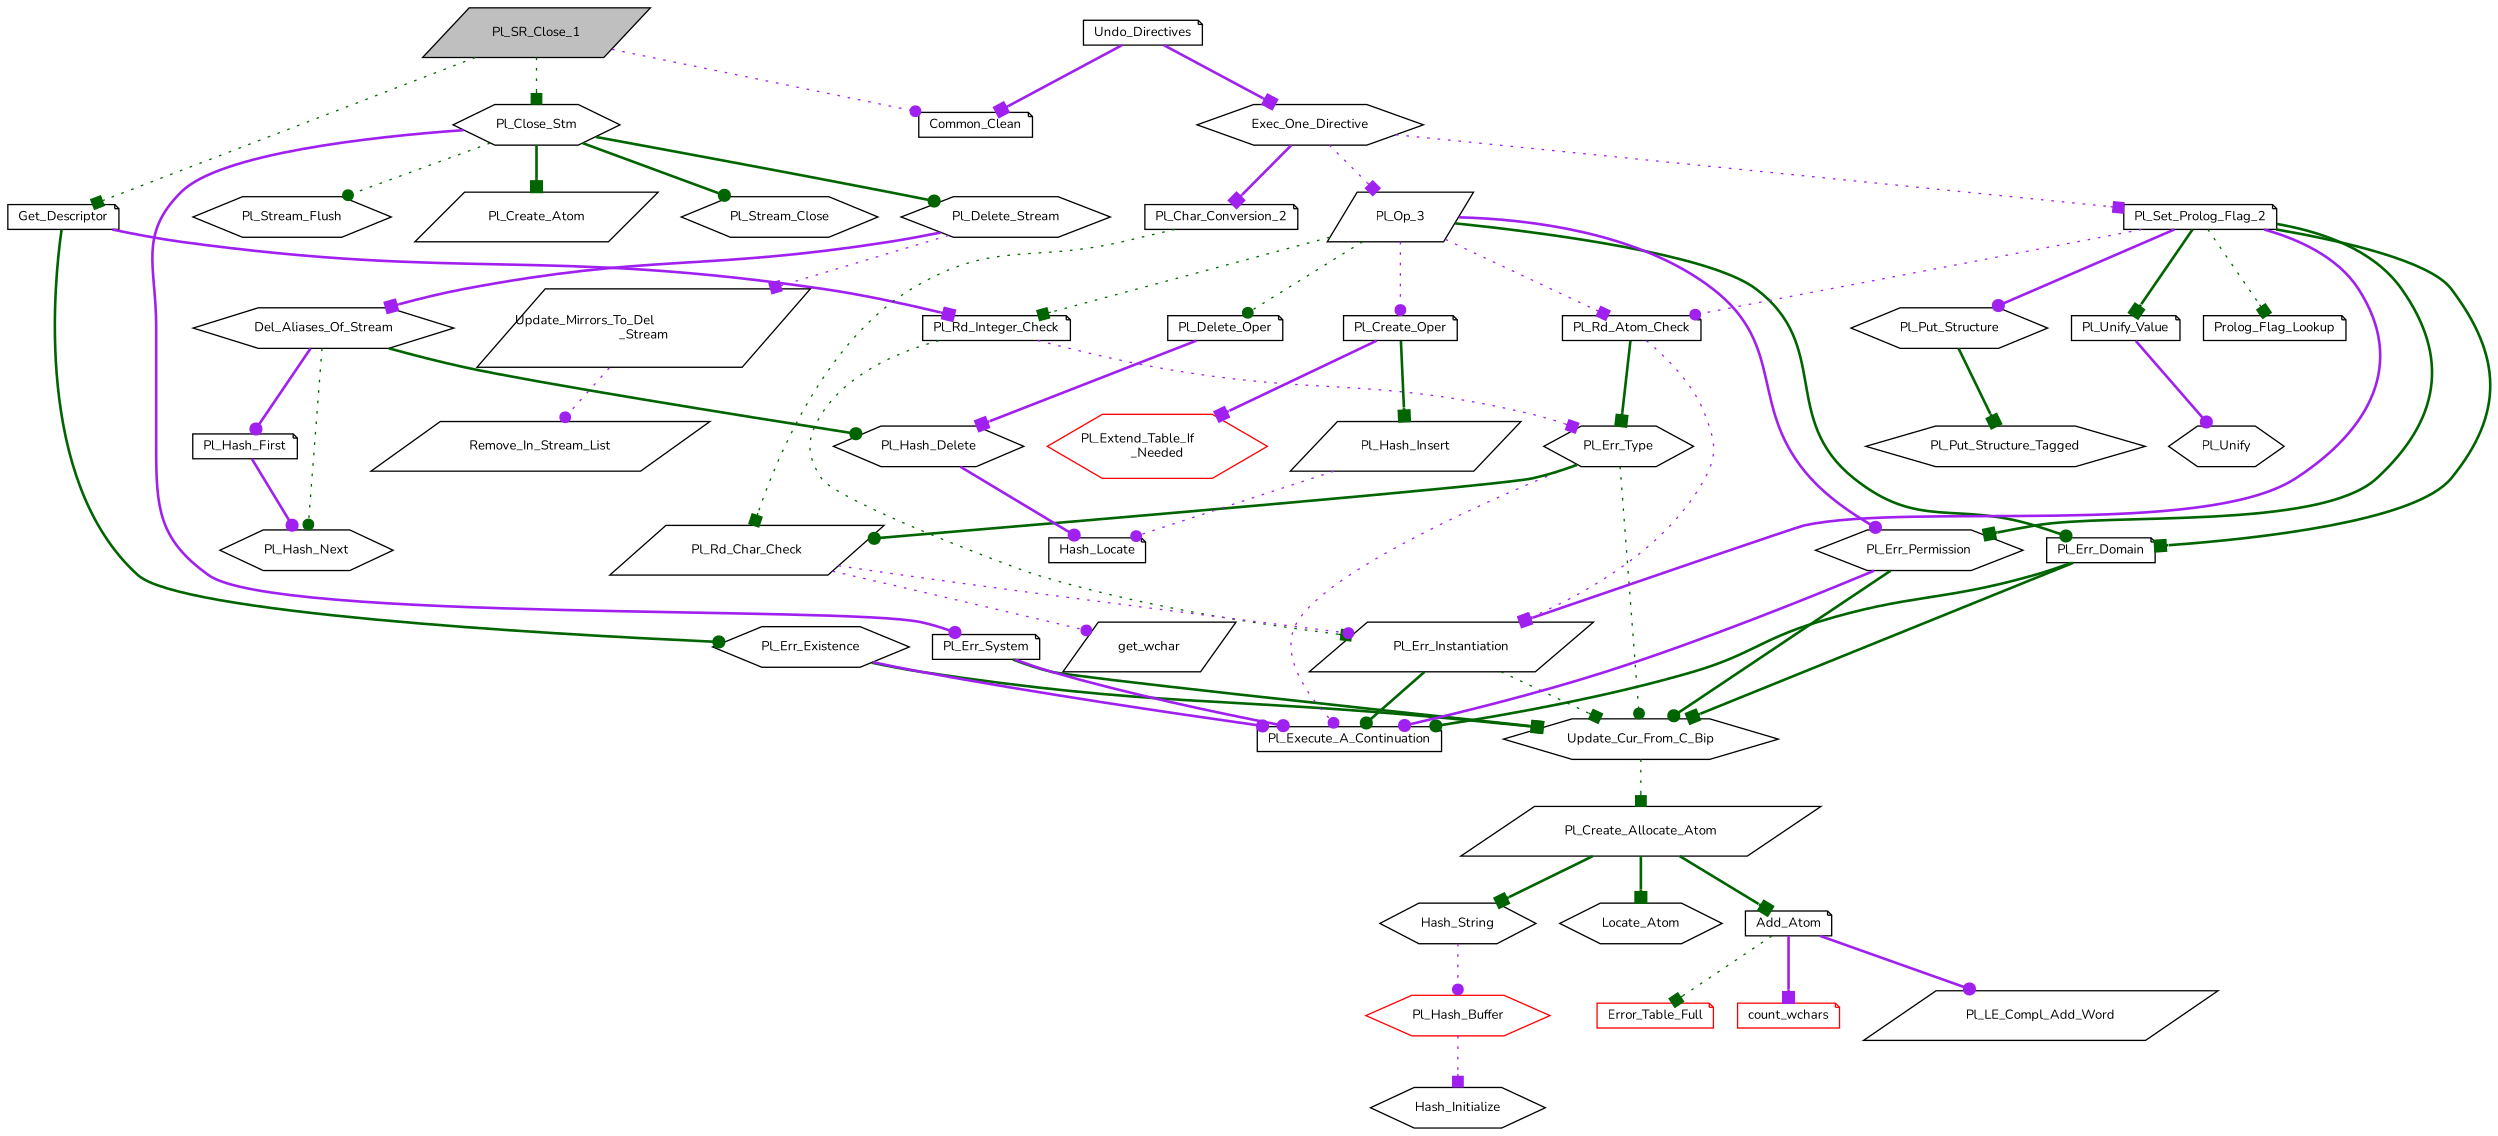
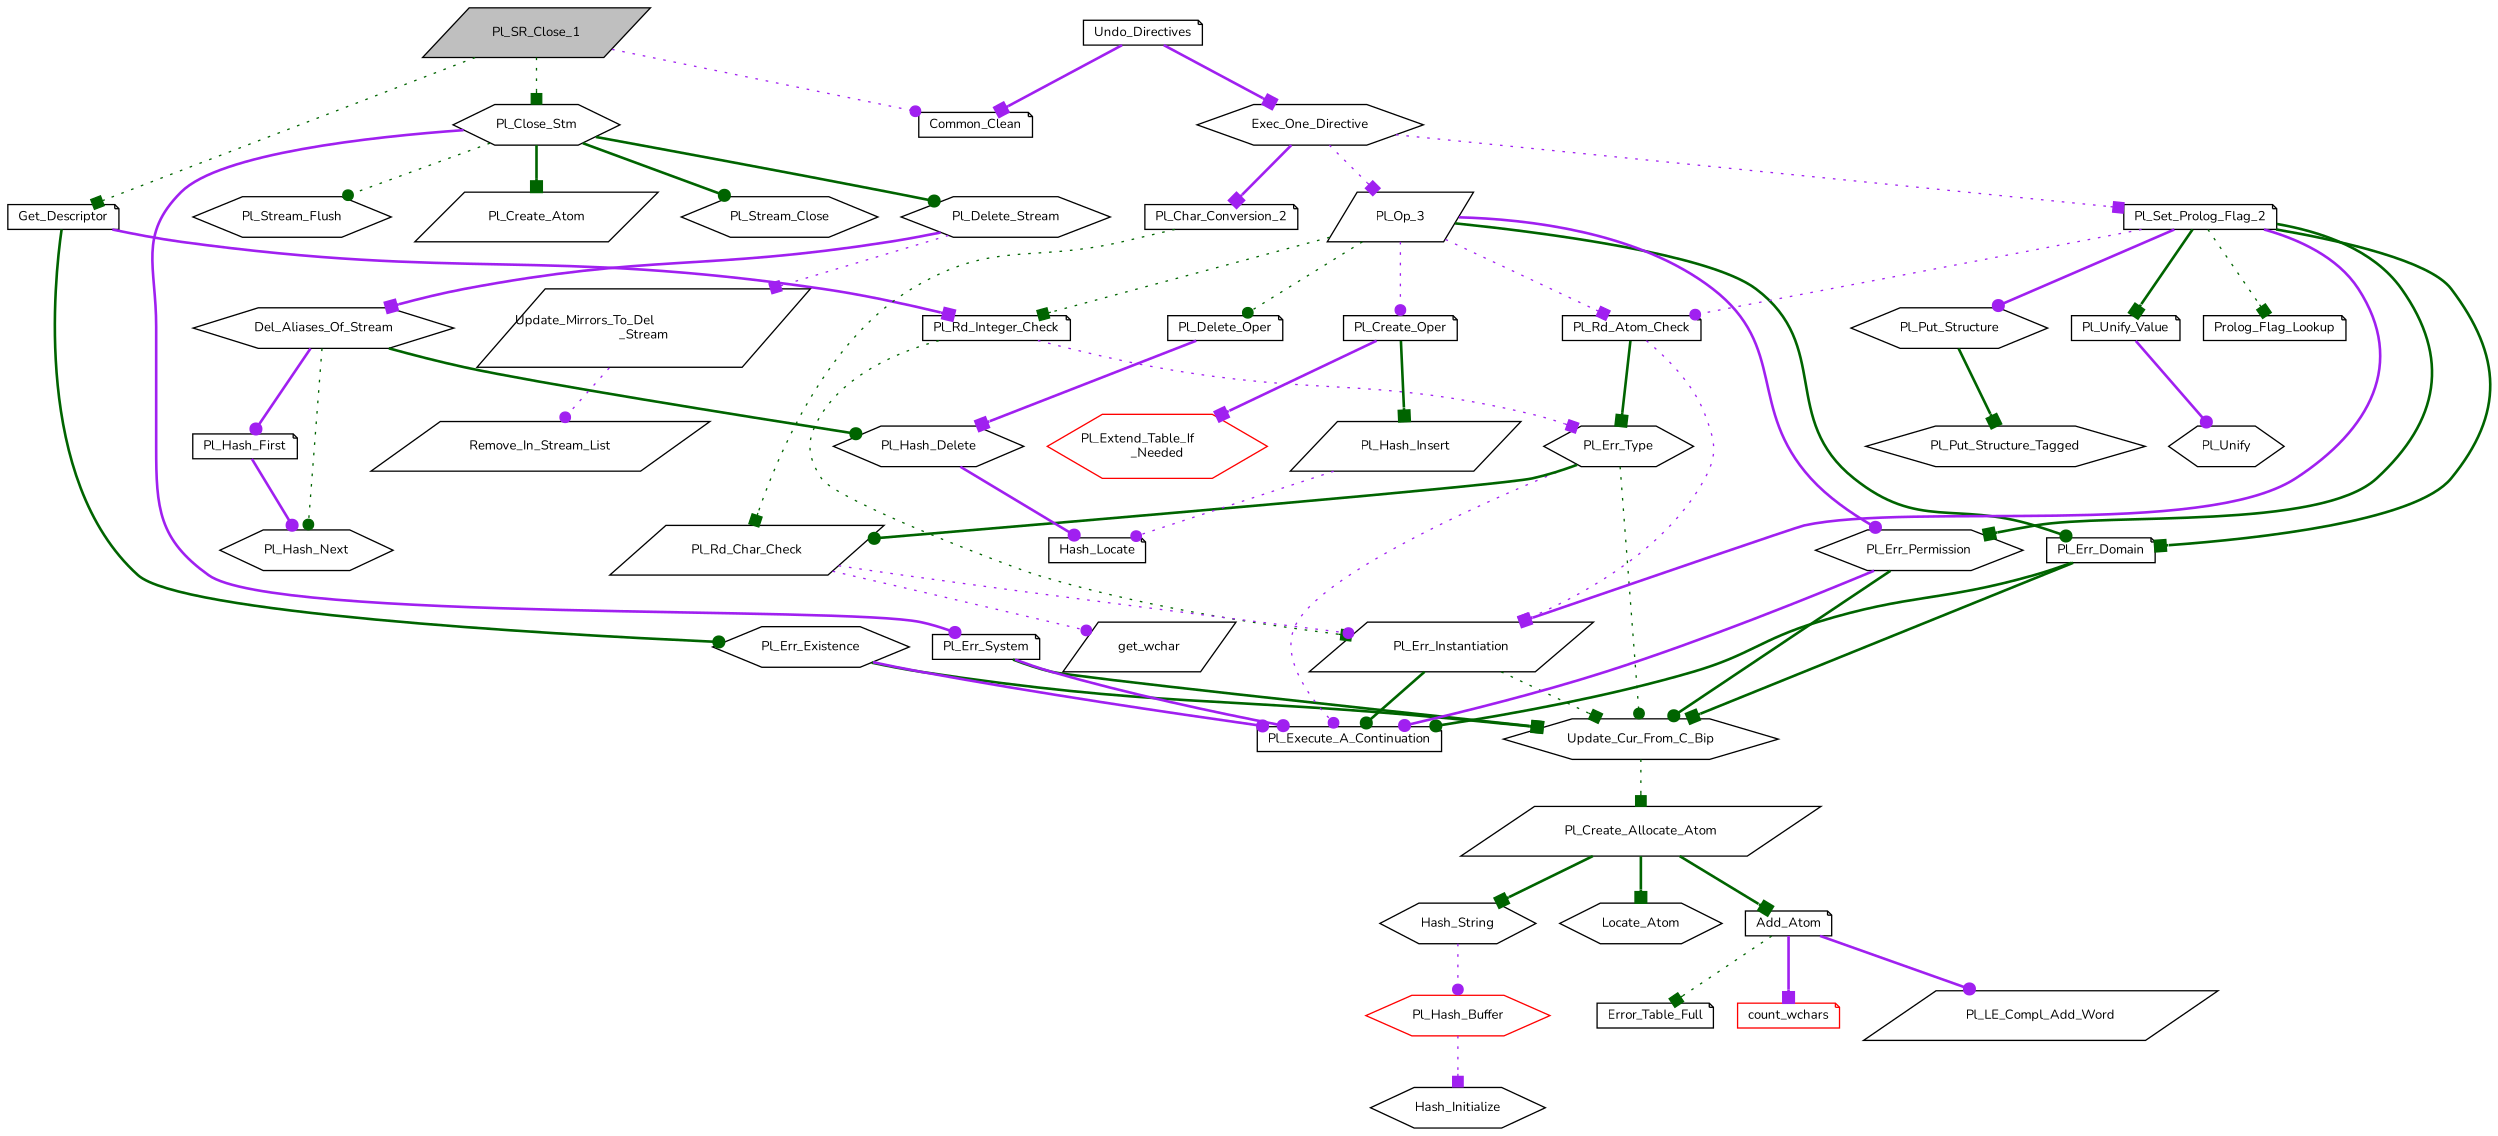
node "Error_Table_Full": color red -> black
